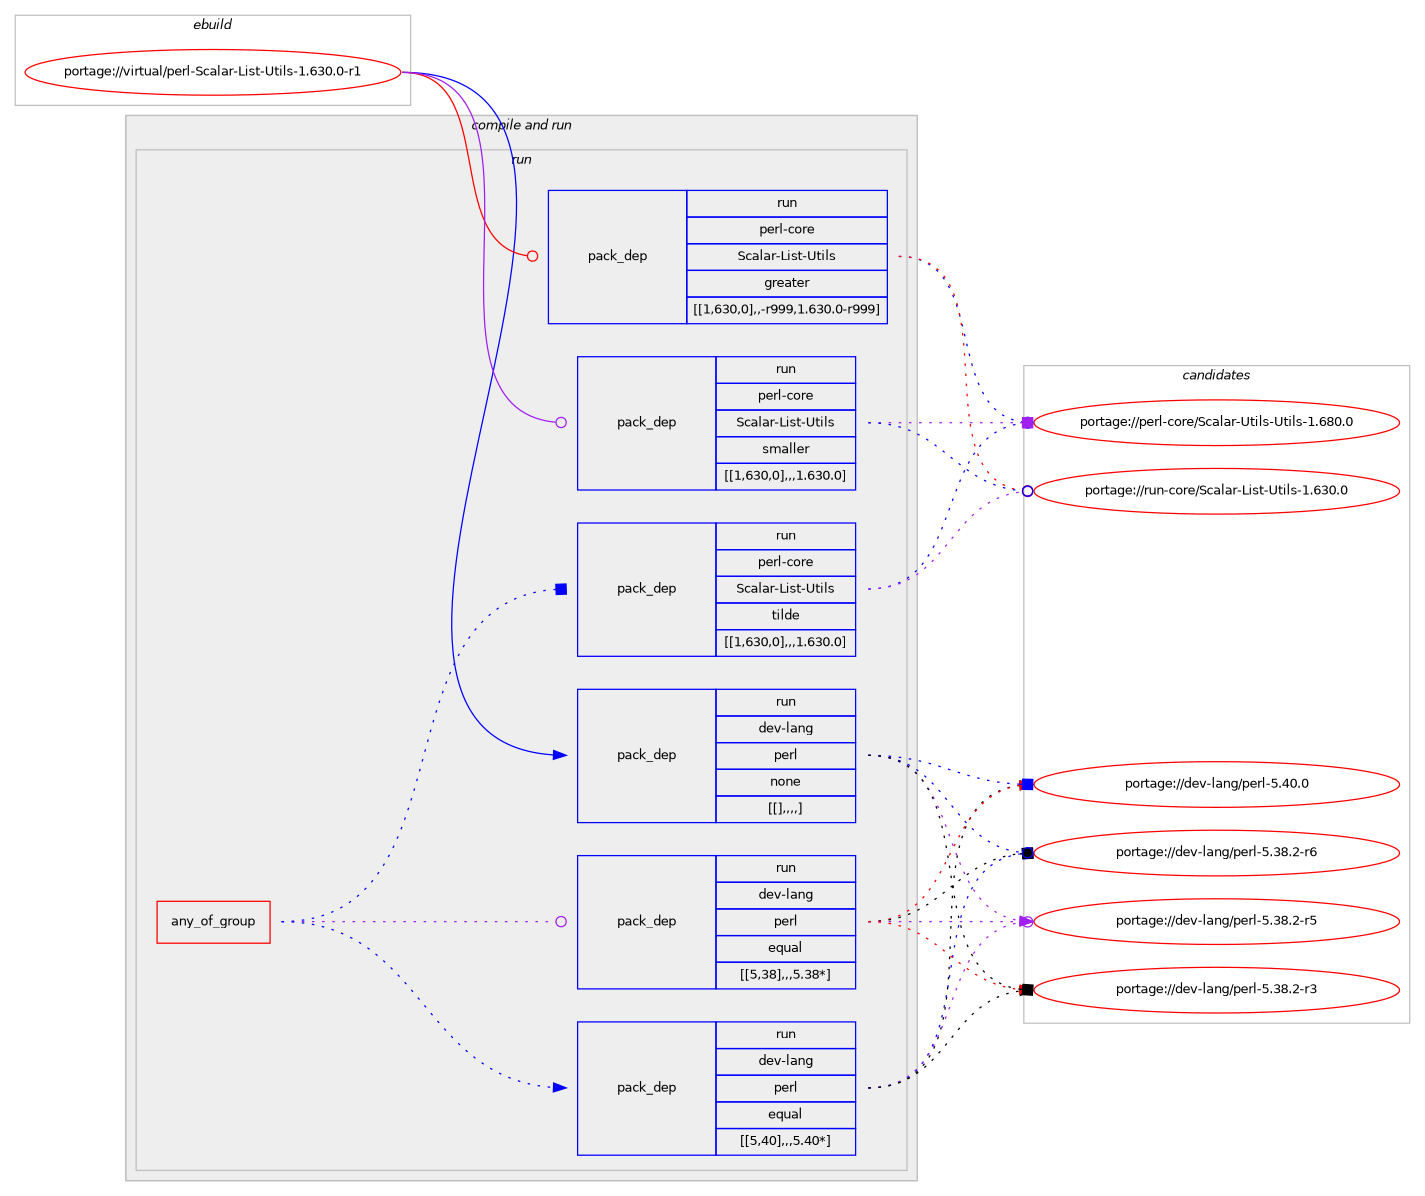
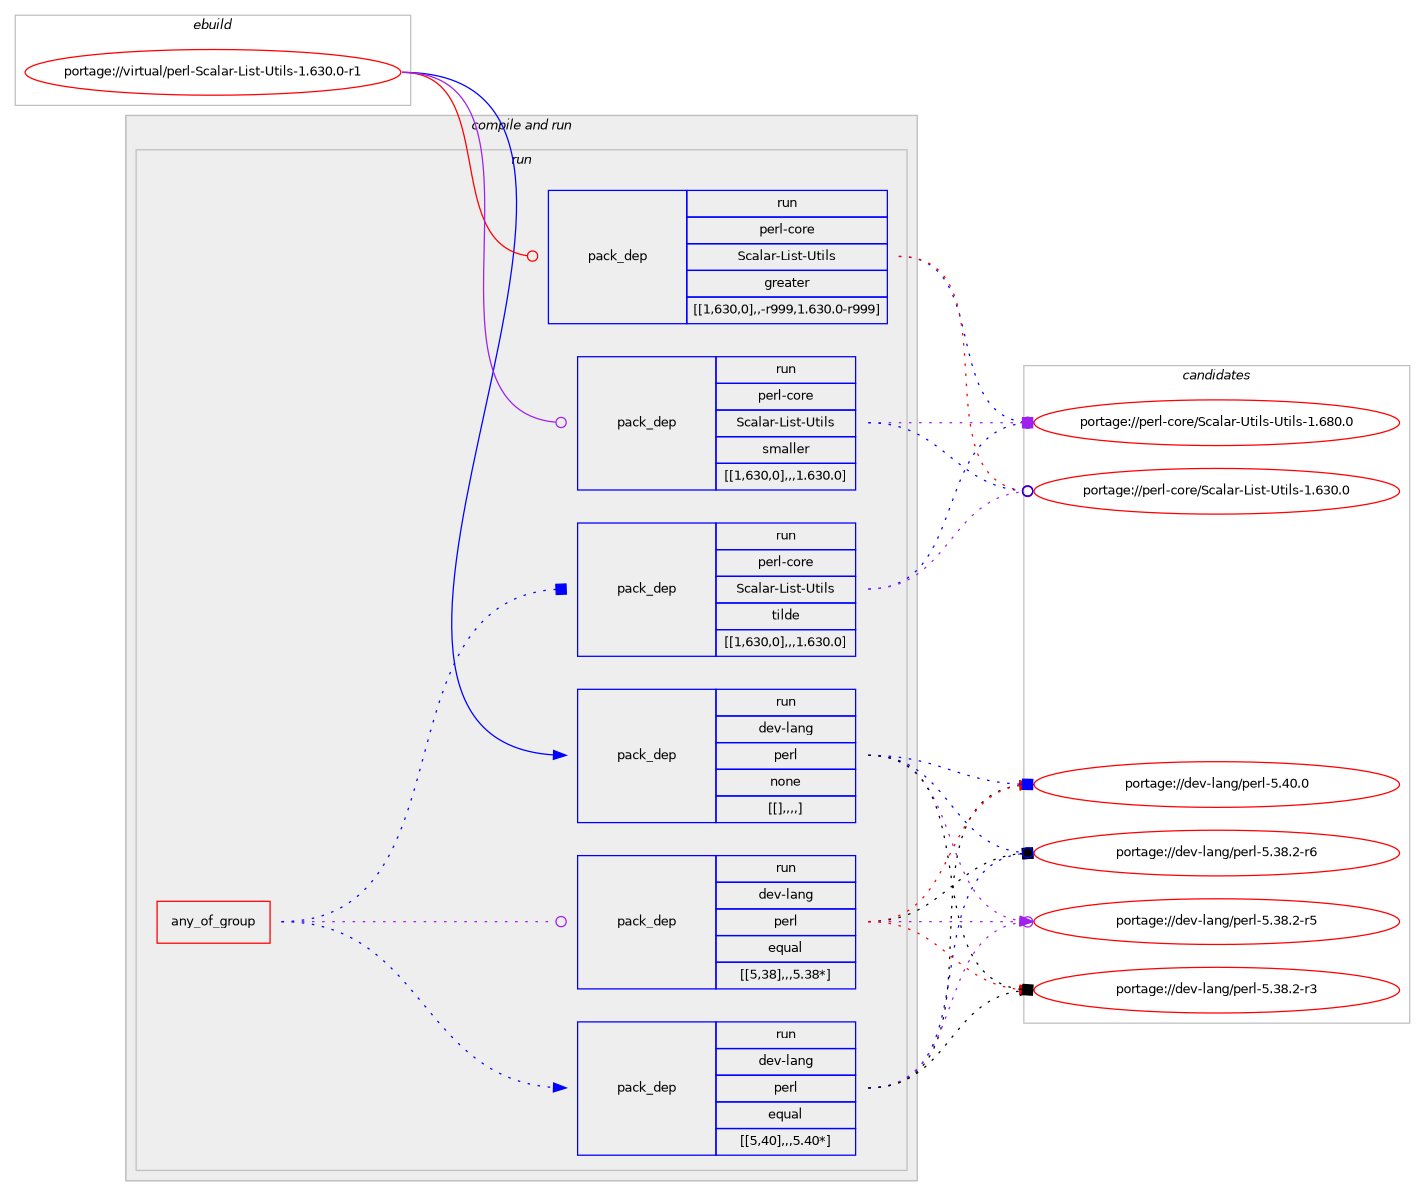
node "portage://run-core/Scalar-List-Utils-1.630.0": label "portage://run-core/Scalar-List-Utils-1.630.0" -> "portage://perl-core/Scalar-List-Utils-1.630.0"
